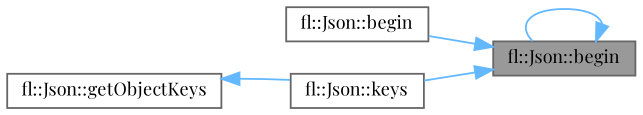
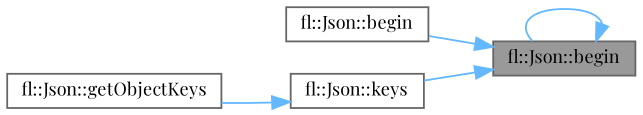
edge "fl::Json::keys" -> "fl::Json::getObjectKeys": reversed
